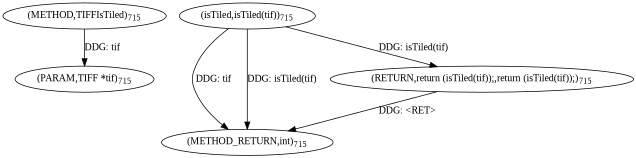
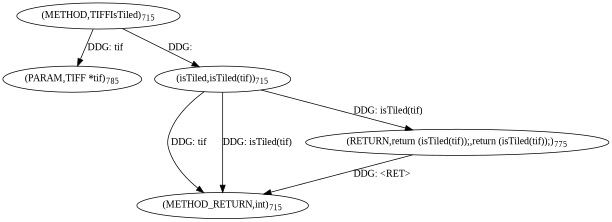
edge "(METHOD,TIFFIsTiled)" -> "(isTiled,isTiled(tif))": added, label "DDG:"
node "(PARAM,TIFF *tif)": text "715" -> "785"
node "(RETURN,return (isTiled(tif));,return (isTiled(tif));)": text "715" -> "775"
